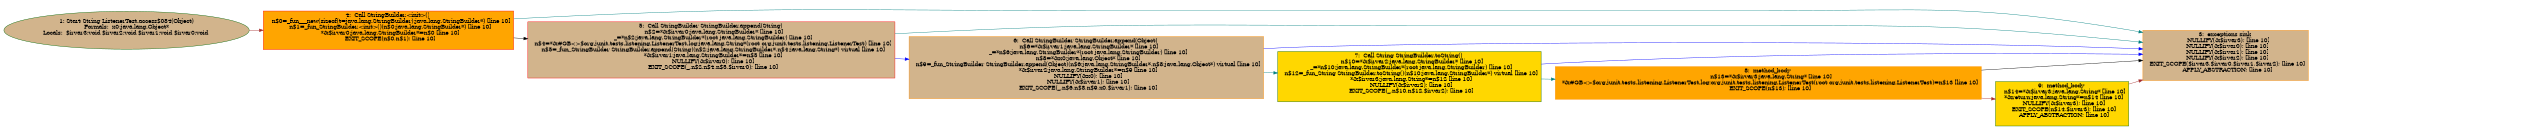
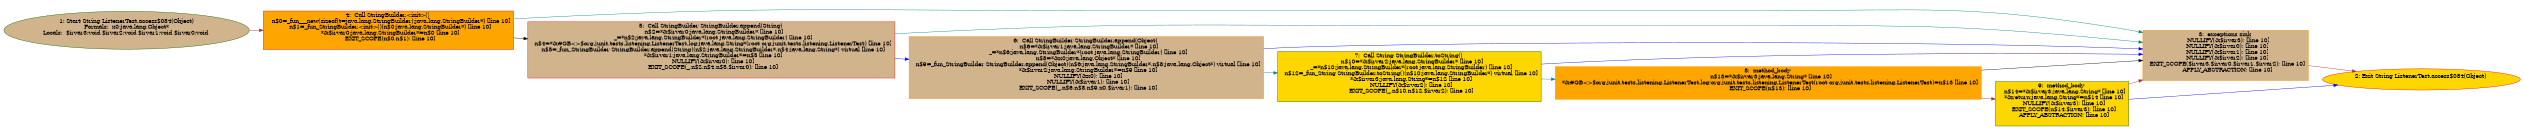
node "2: Exit String ListenerTest.access$084(Object)": added
